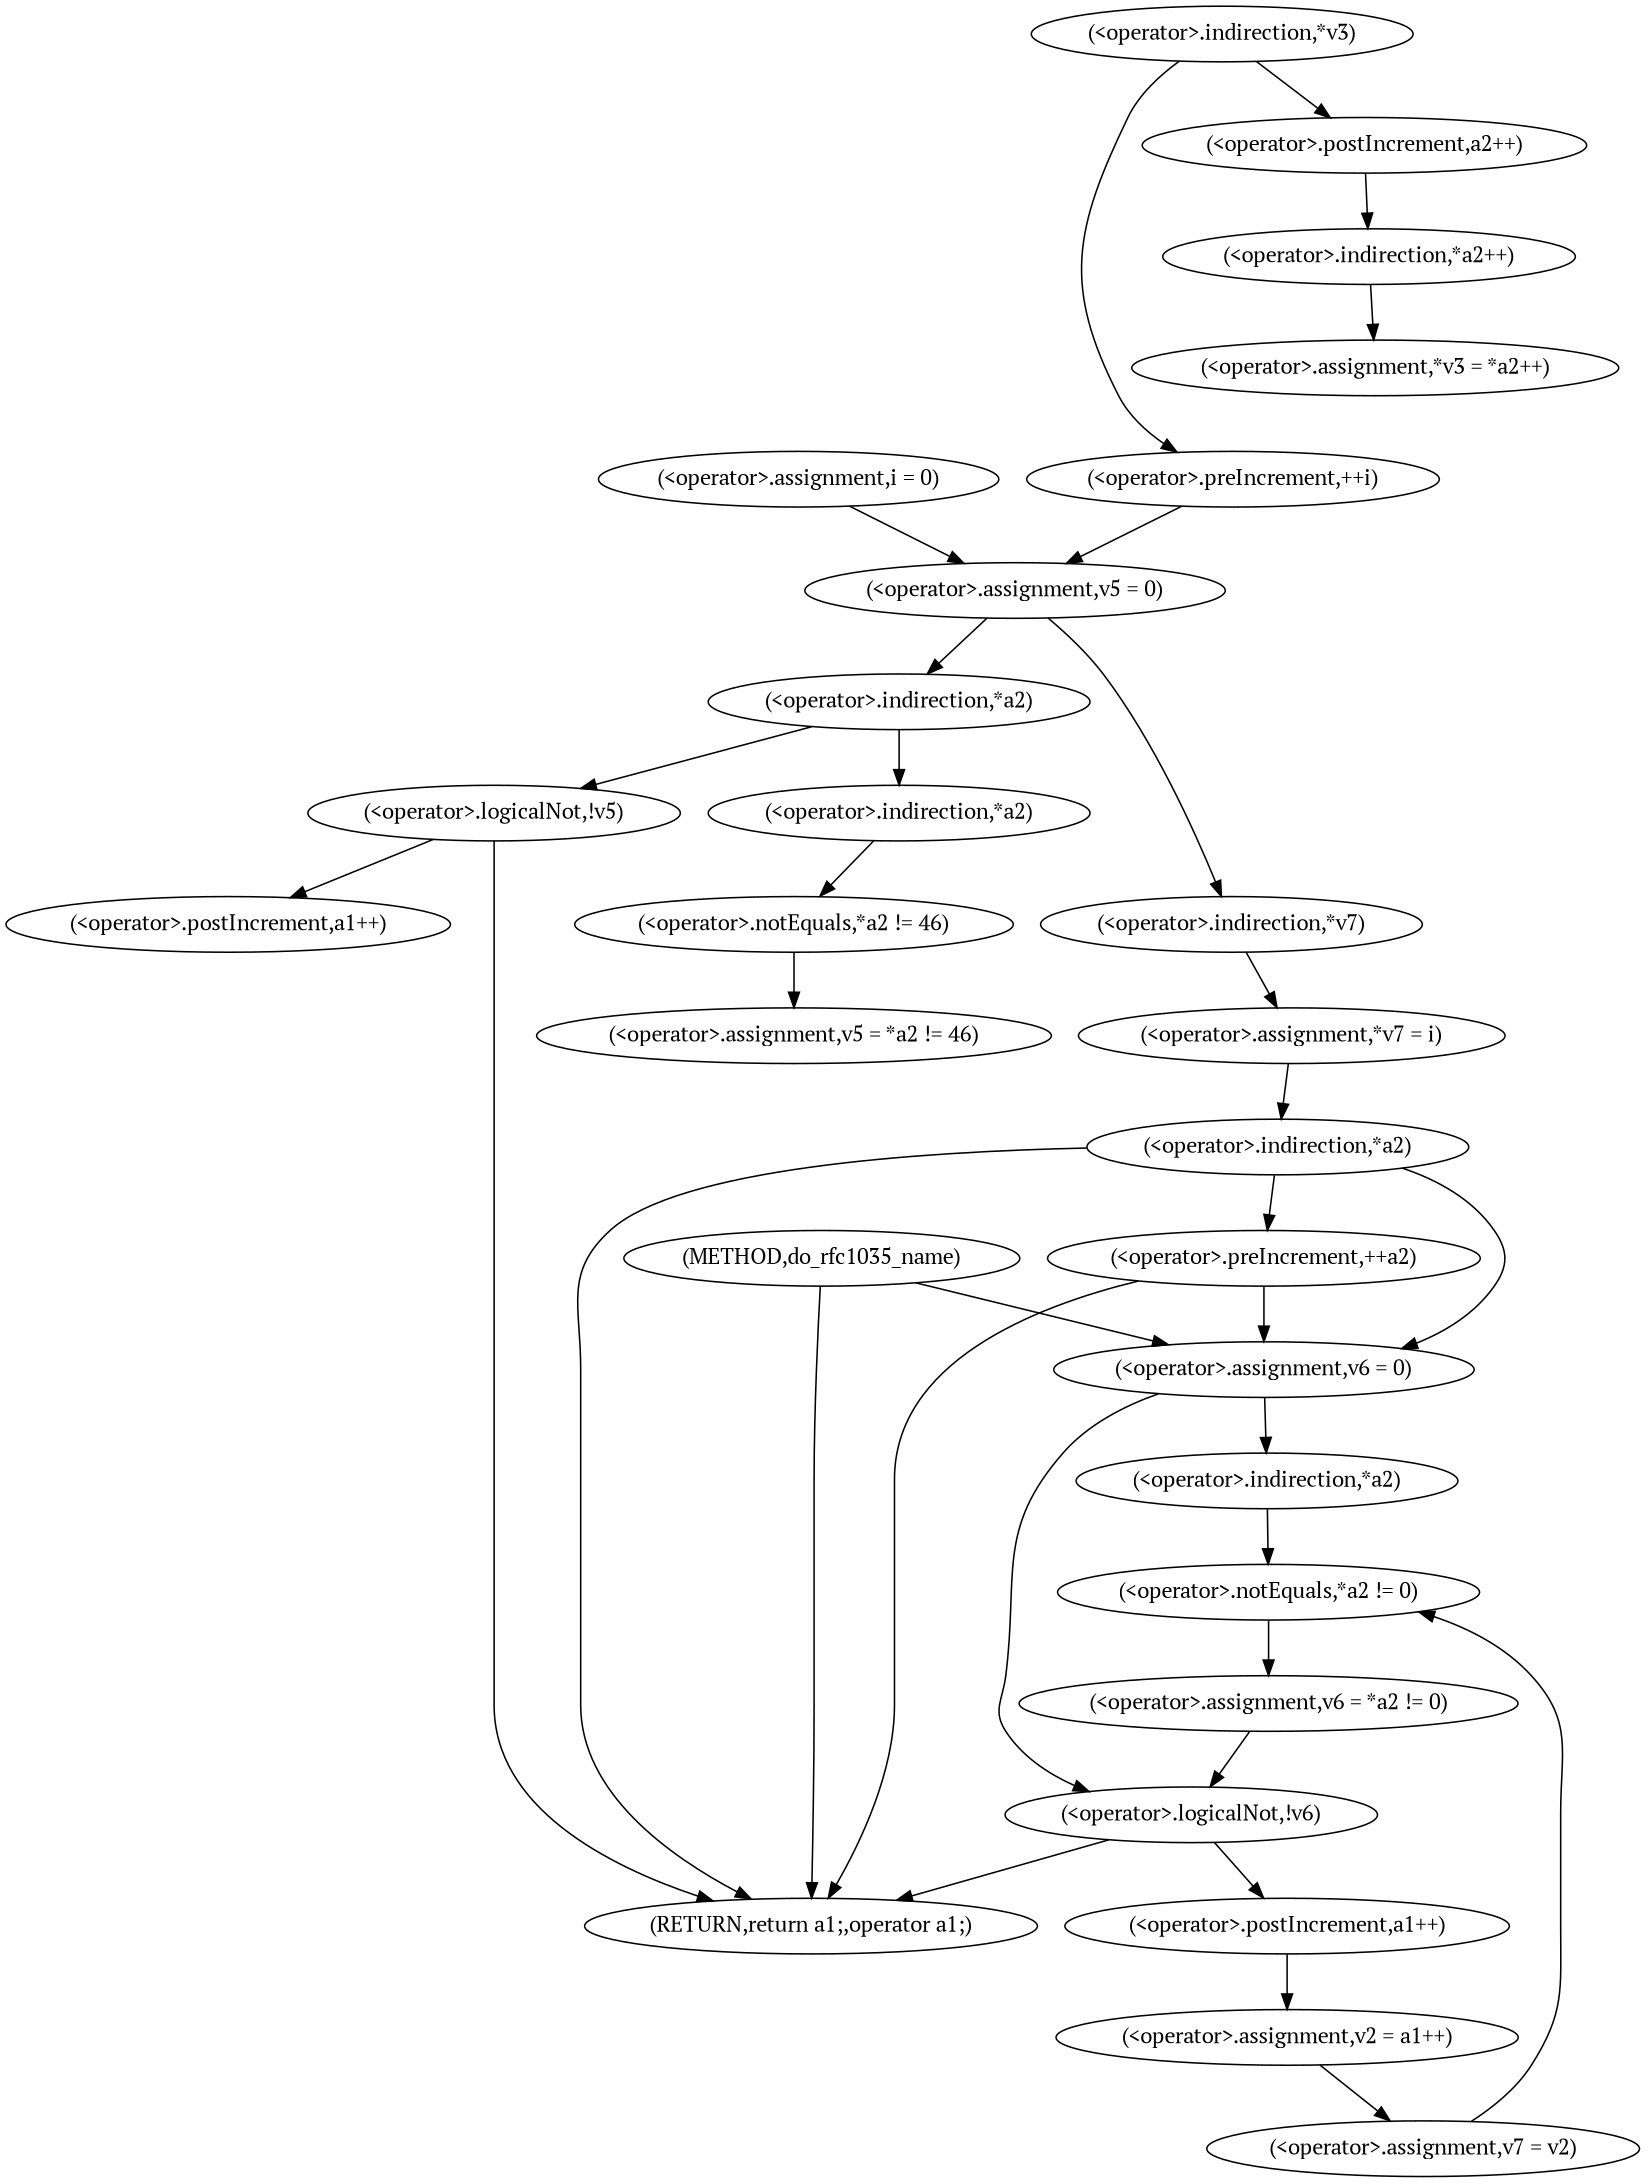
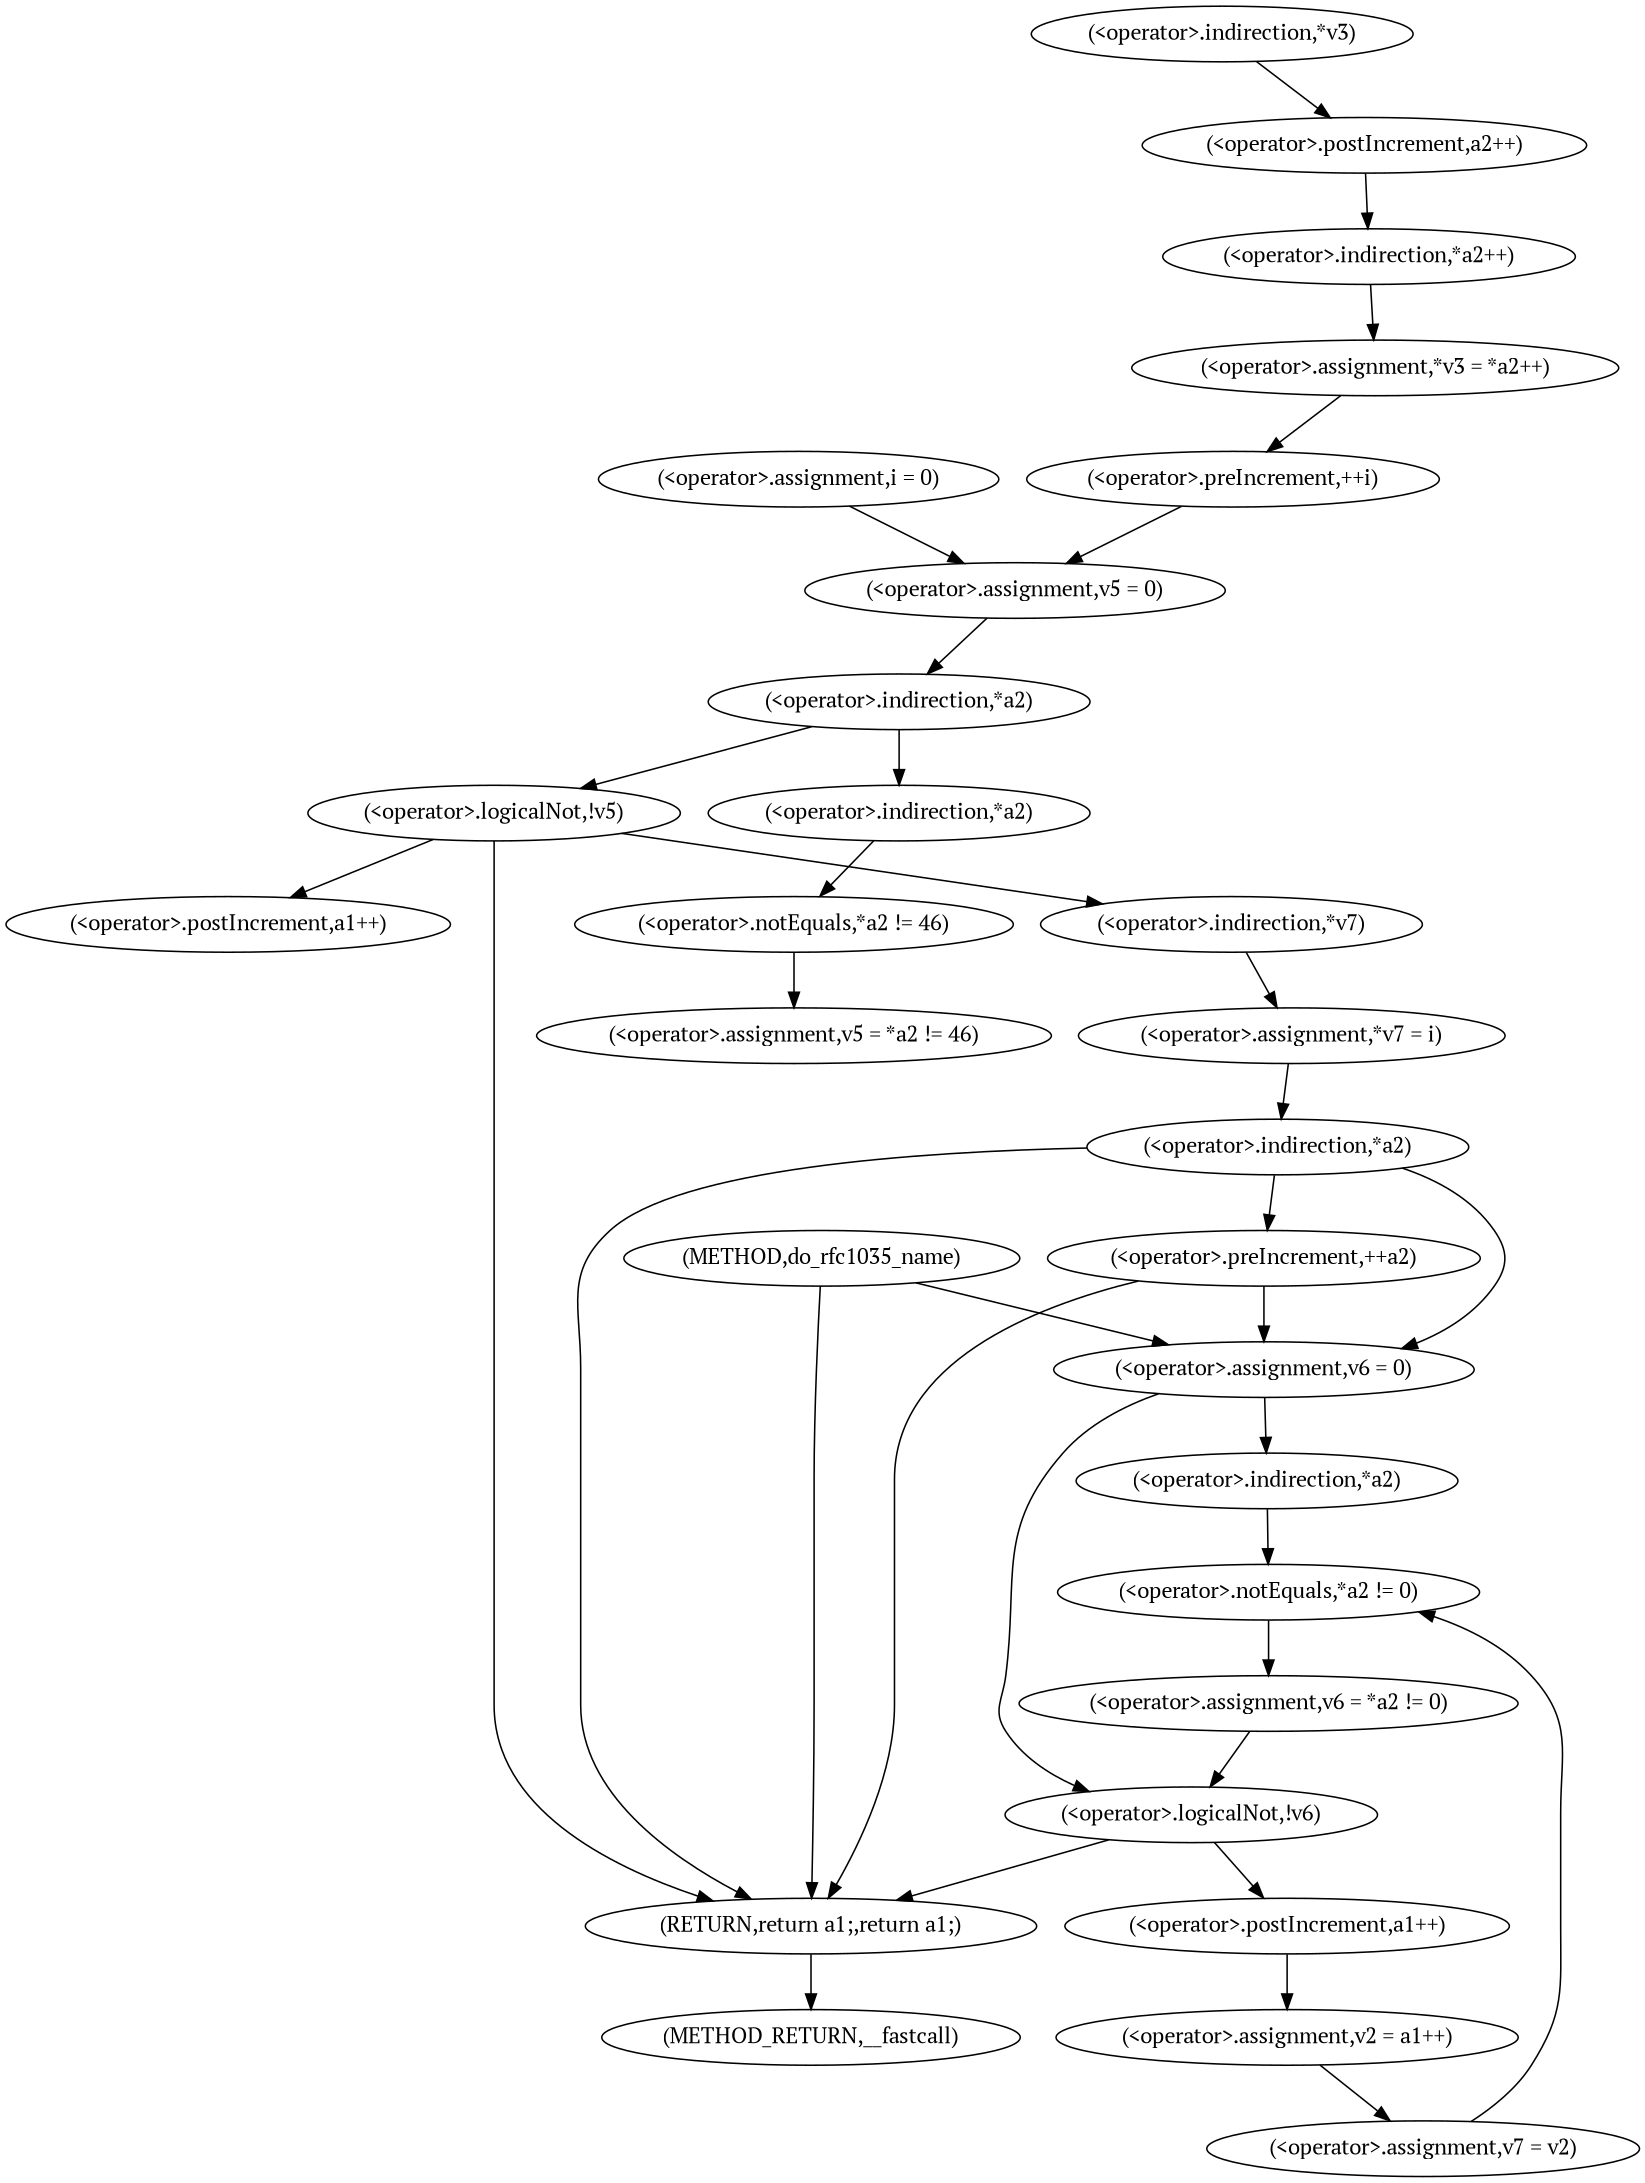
edge "(<operator>.indirection,*v3)" -> "(<operator>.preIncrement,++i)": now "(<operator>.assignment,*v3 = *a2++)" -> "(<operator>.preIncrement,++i)"
edge "(<operator>.assignment,v5 = 0)" -> "(<operator>.indirection,*v7)": now "(<operator>.logicalNot,!v5)" -> "(<operator>.indirection,*v7)"
node "(RETURN,return a1;,operator a1;)": label "(RETURN,return a1;,operator a1;)" -> "(RETURN,return a1;,return a1;)"
node "(METHOD_RETURN,__fastcall)": added
